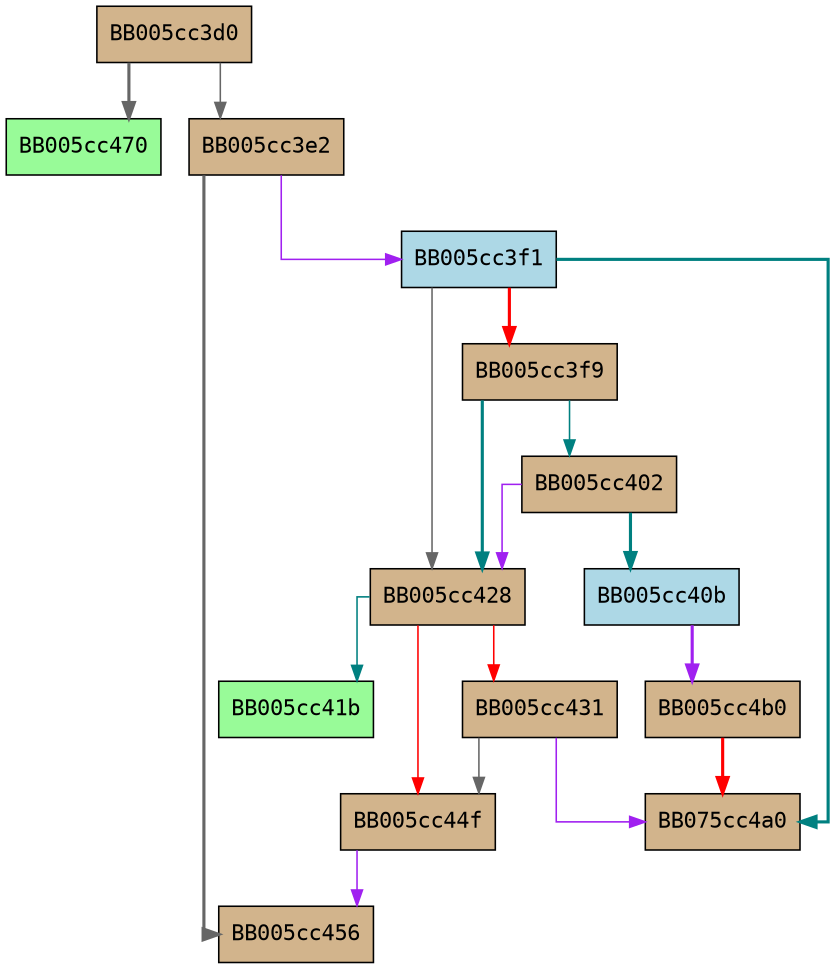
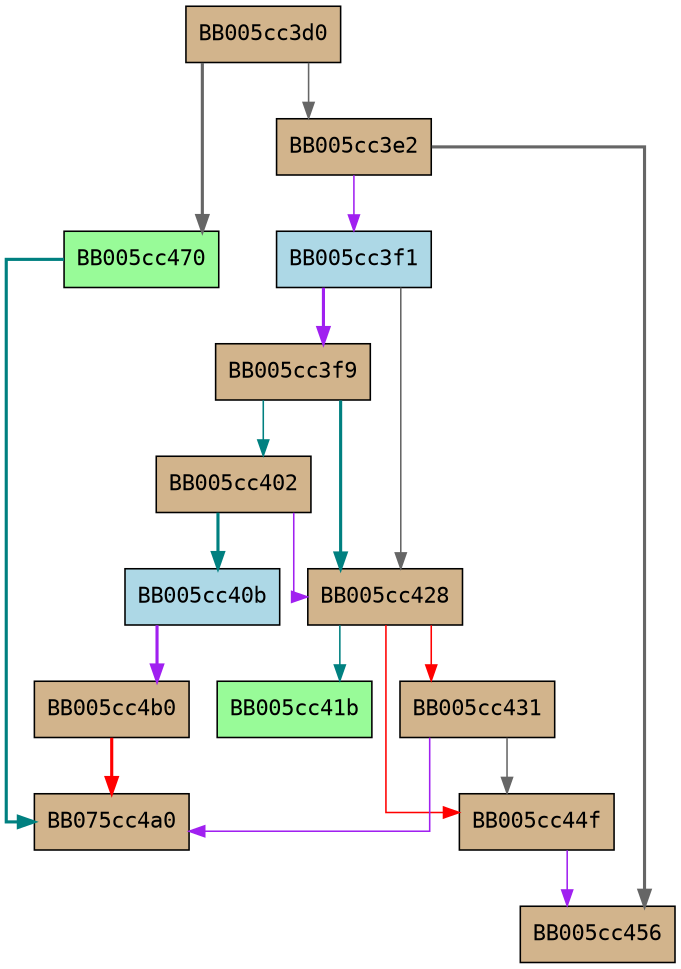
edge "BB005cc3f1" -> "BB005cc3f9": color red -> purple
edge "BB005cc3f1" -> "BB075cc4a0": now "BB005cc470" -> "BB075cc4a0"
